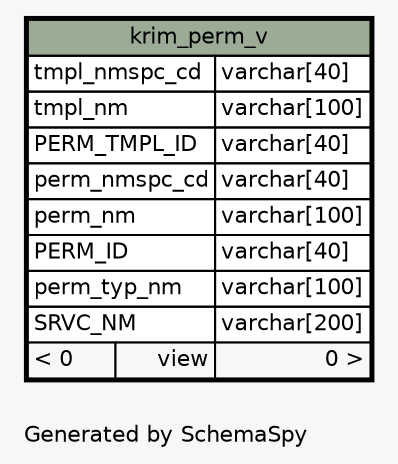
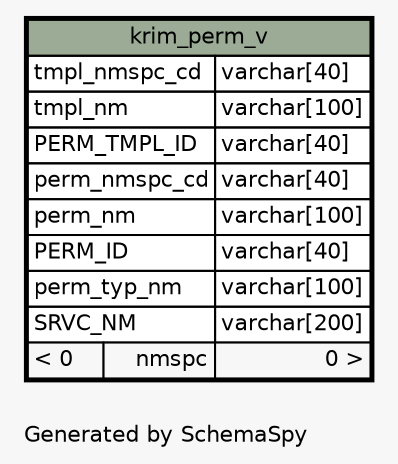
node "krim_perm_v": text "view" -> "nmspc"
